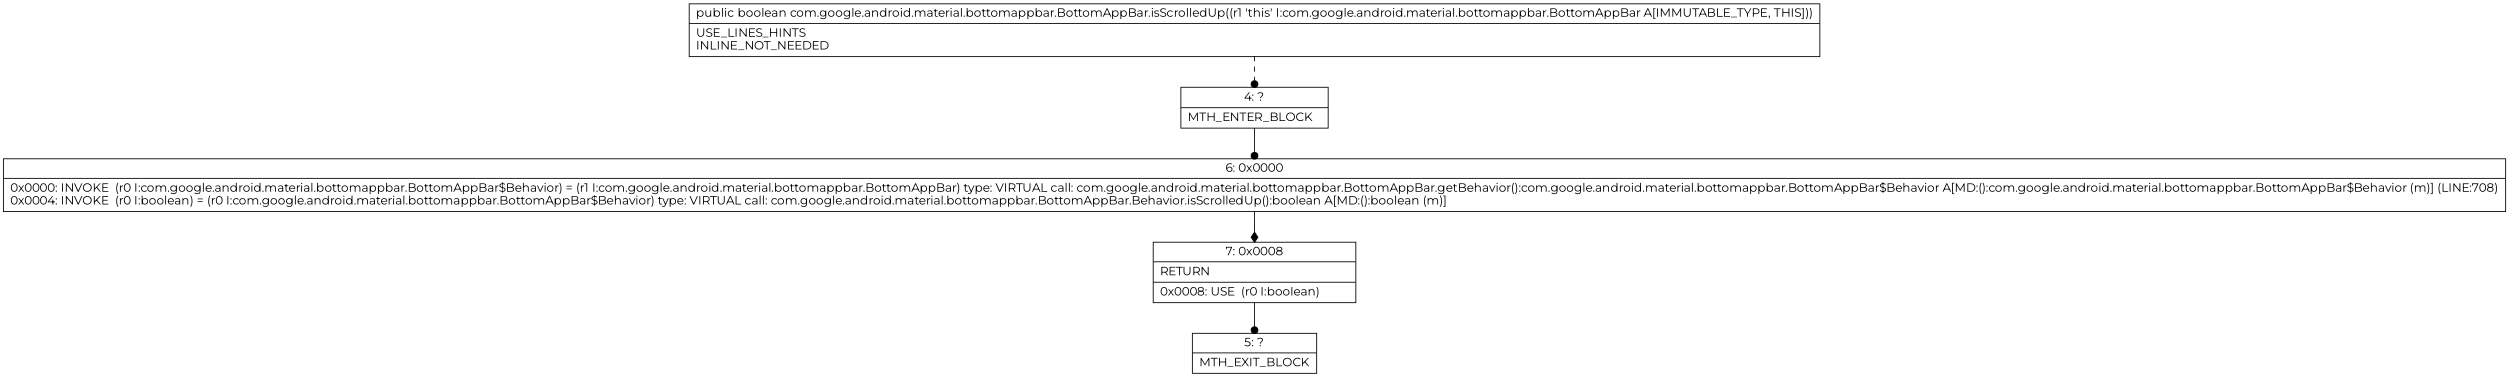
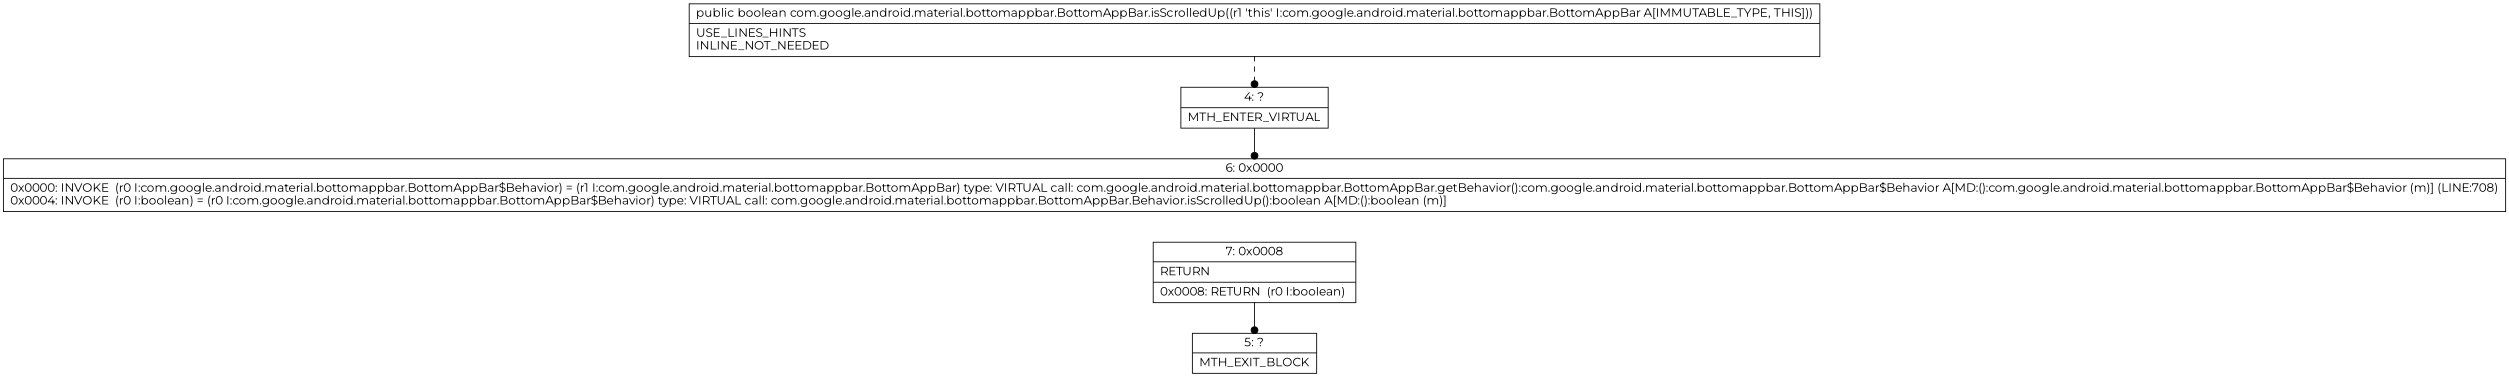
node "4: ?": text "MTH_ENTER_BLOCK" -> "MTH_ENTER_VIRTUAL"
edge "6: 0x0000" -> "7: 0x0008": removed
node "7: 0x0008": text "0x0008: USE  (r0 I:boolean)" -> "0x0008: RETURN  (r0 I:boolean)"
